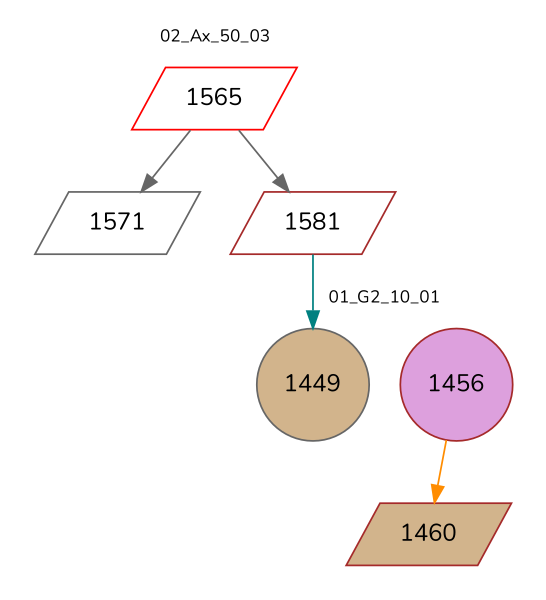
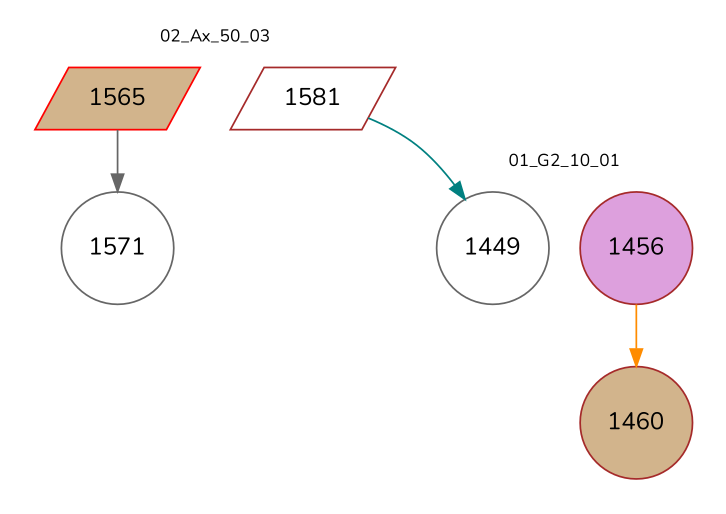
node "1565": fillcolor white -> tan
edge "1565" -> "1581": removed
node "1571": shape parallelogram -> circle
node "1449": fillcolor tan -> white
node "1460": shape parallelogram -> circle
